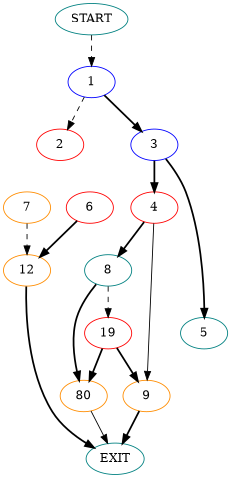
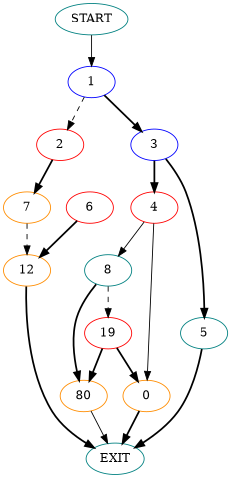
edge "START" -> "1": style dashed -> solid
edge "2" -> "7": added
edge "4" -> "8": style bold -> solid
node "9": label "9" -> "0"
edge "5" -> "EXIT": added
